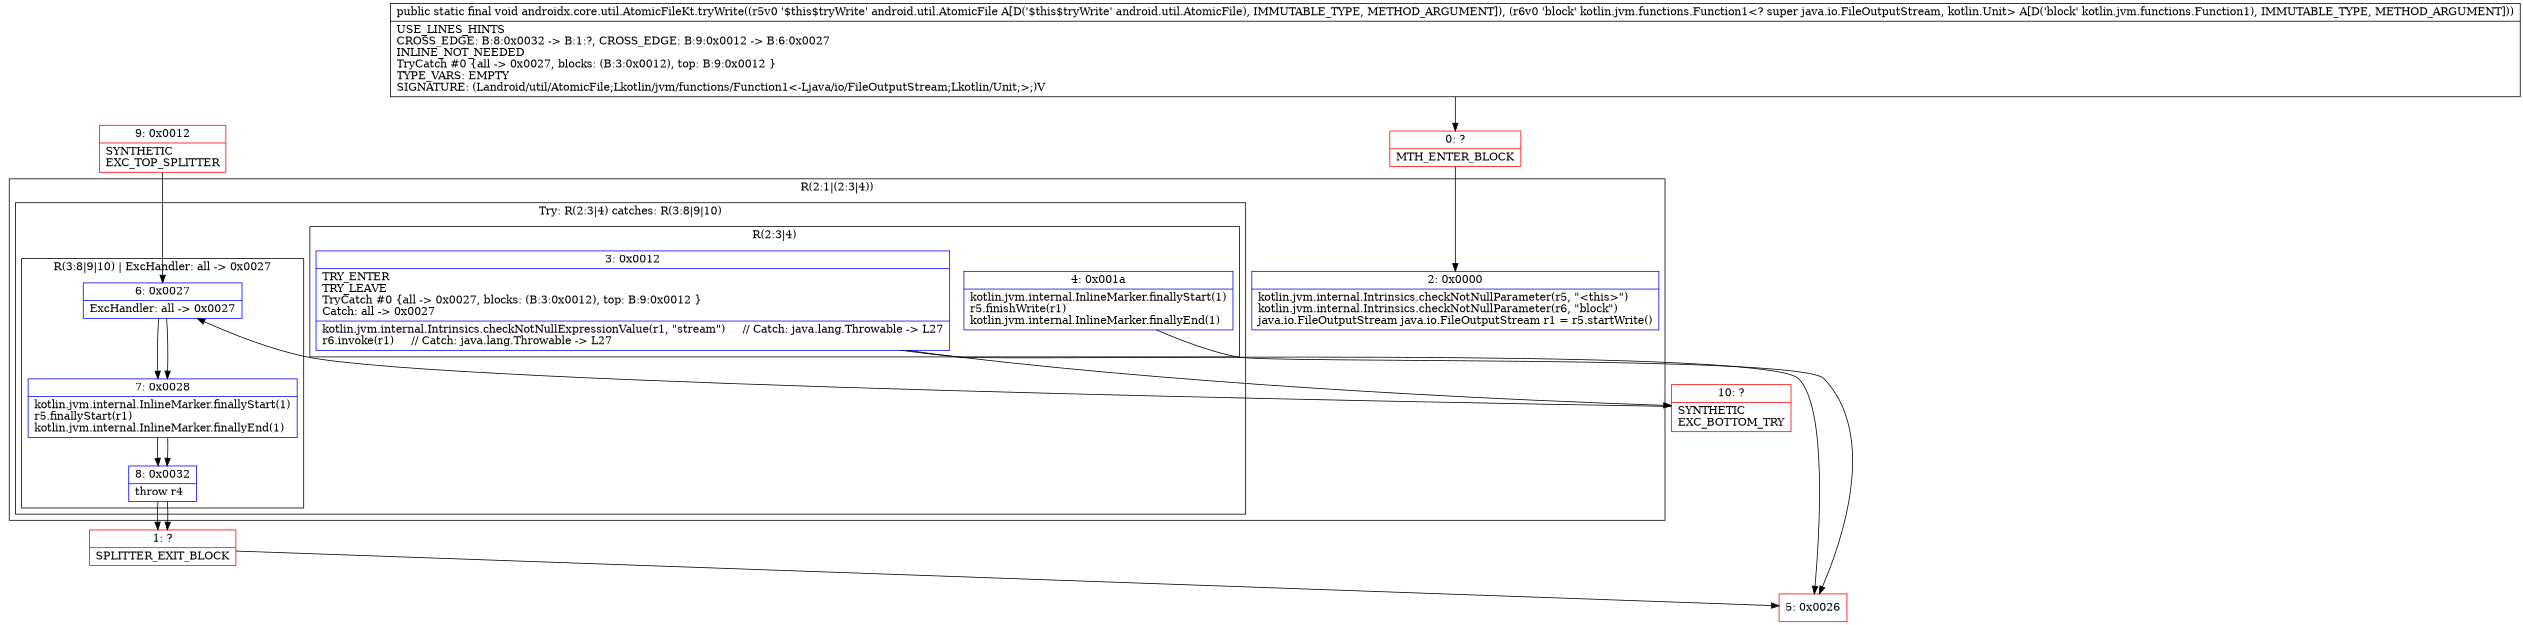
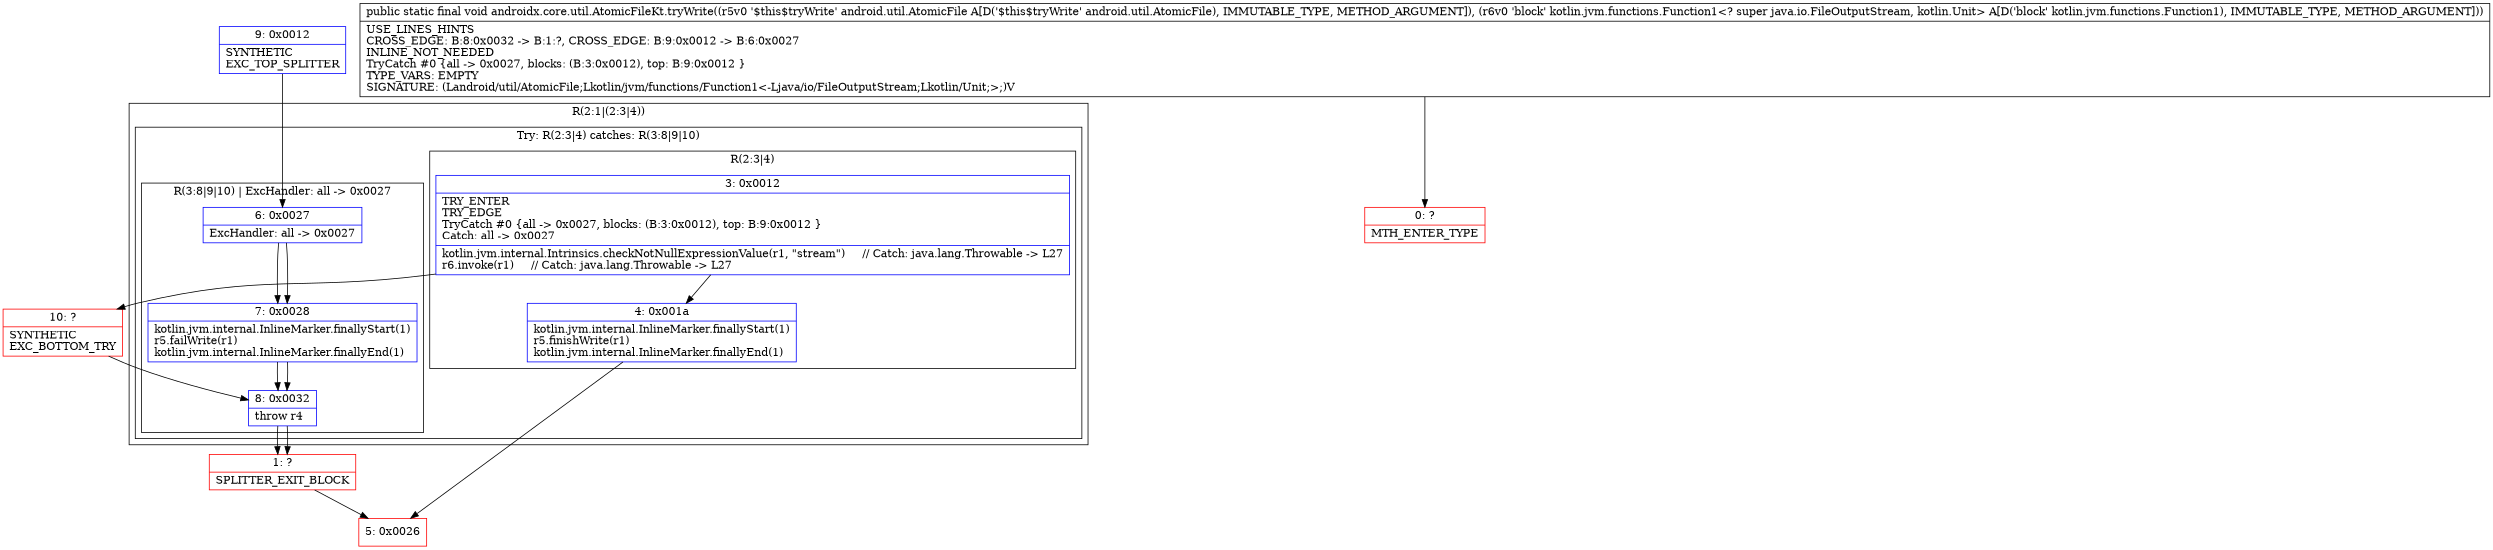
node "9: 0x0012": color red -> blue
node "0: ?": text "MTH_ENTER_BLOCK" -> "MTH_ENTER_TYPE"
node "3: 0x0012": text "TRY_LEAVE" -> "TRY_EDGE"
node "2: 0x0000": removed
edge "3: 0x0012" -> "5: 0x0026": now "3: 0x0012" -> "4: 0x001a"
edge "10: ?" -> "6: 0x0027": now "10: ?" -> "8: 0x0032"
node "7: 0x0028": text "r5.finallyStart(r1)" -> "r5.failWrite(r1)"
